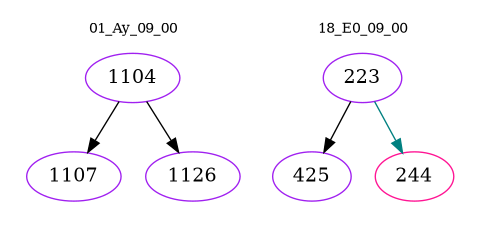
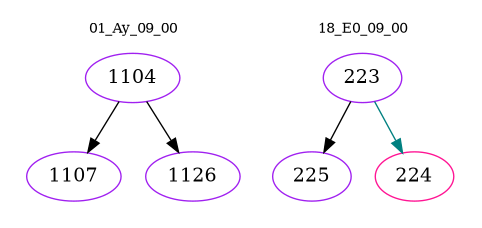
node "425": label "425" -> "225"
node "244": label "244" -> "224"
